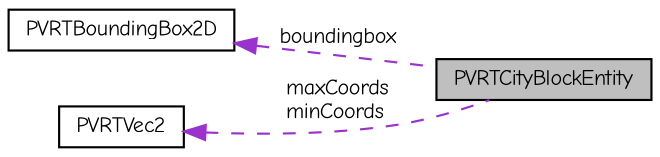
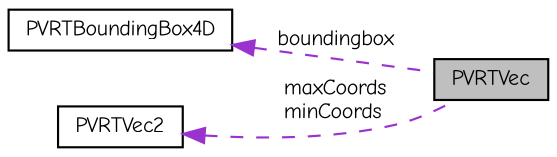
node "PVRTBoundingBox2D": label "PVRTBoundingBox2D" -> "PVRTBoundingBox4D"
node "PVRTCityBlockEntity": label "PVRTCityBlockEntity" -> "PVRTVec"
